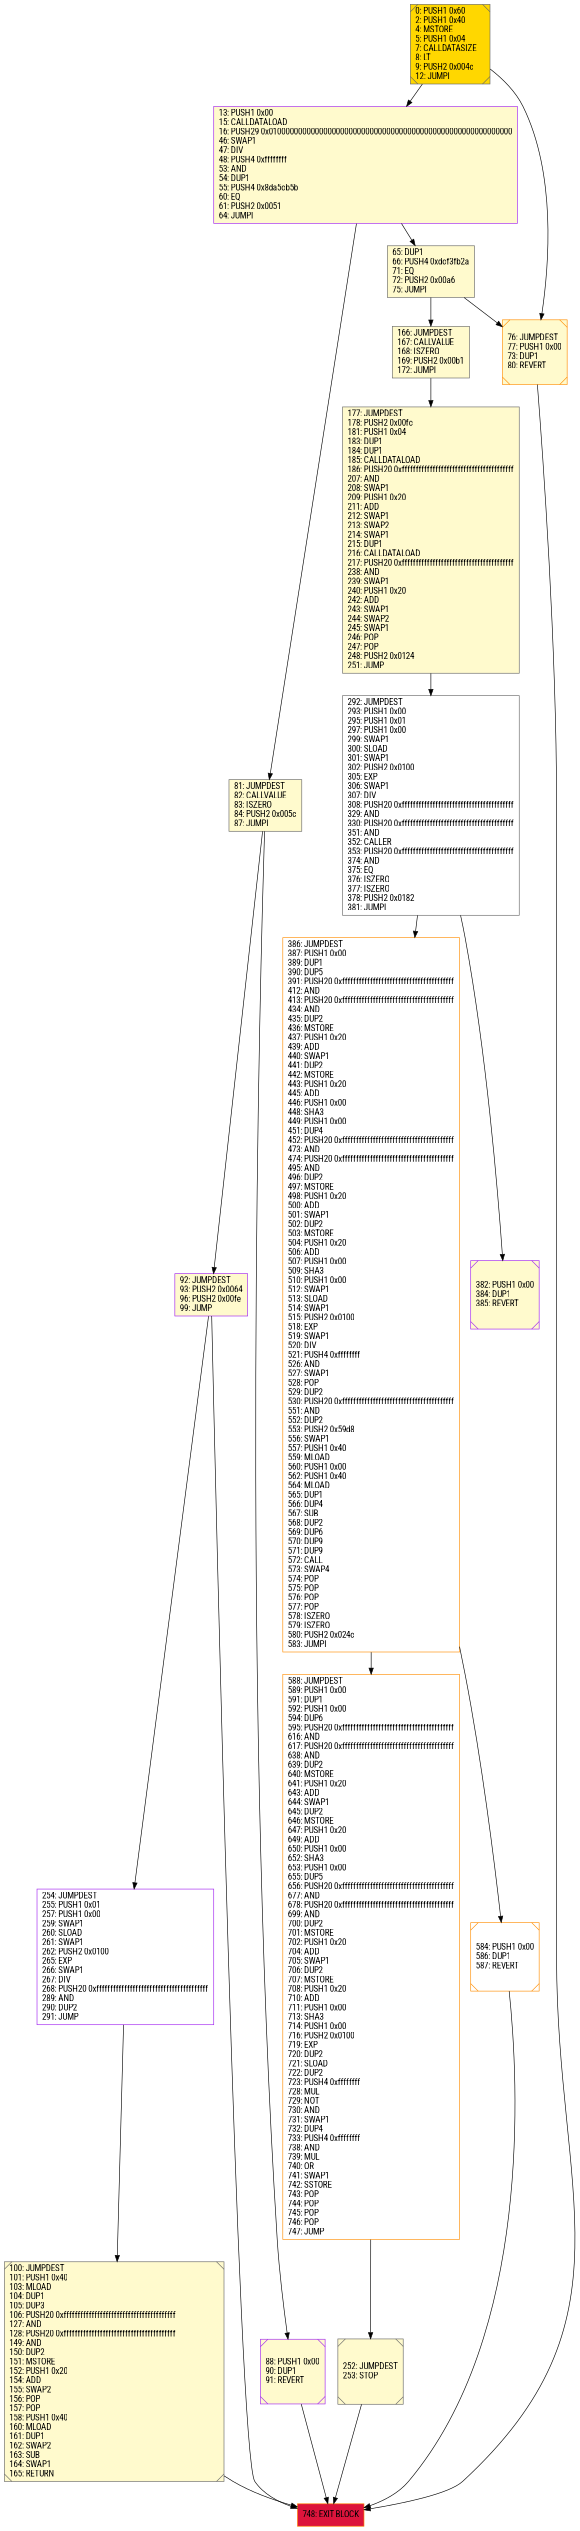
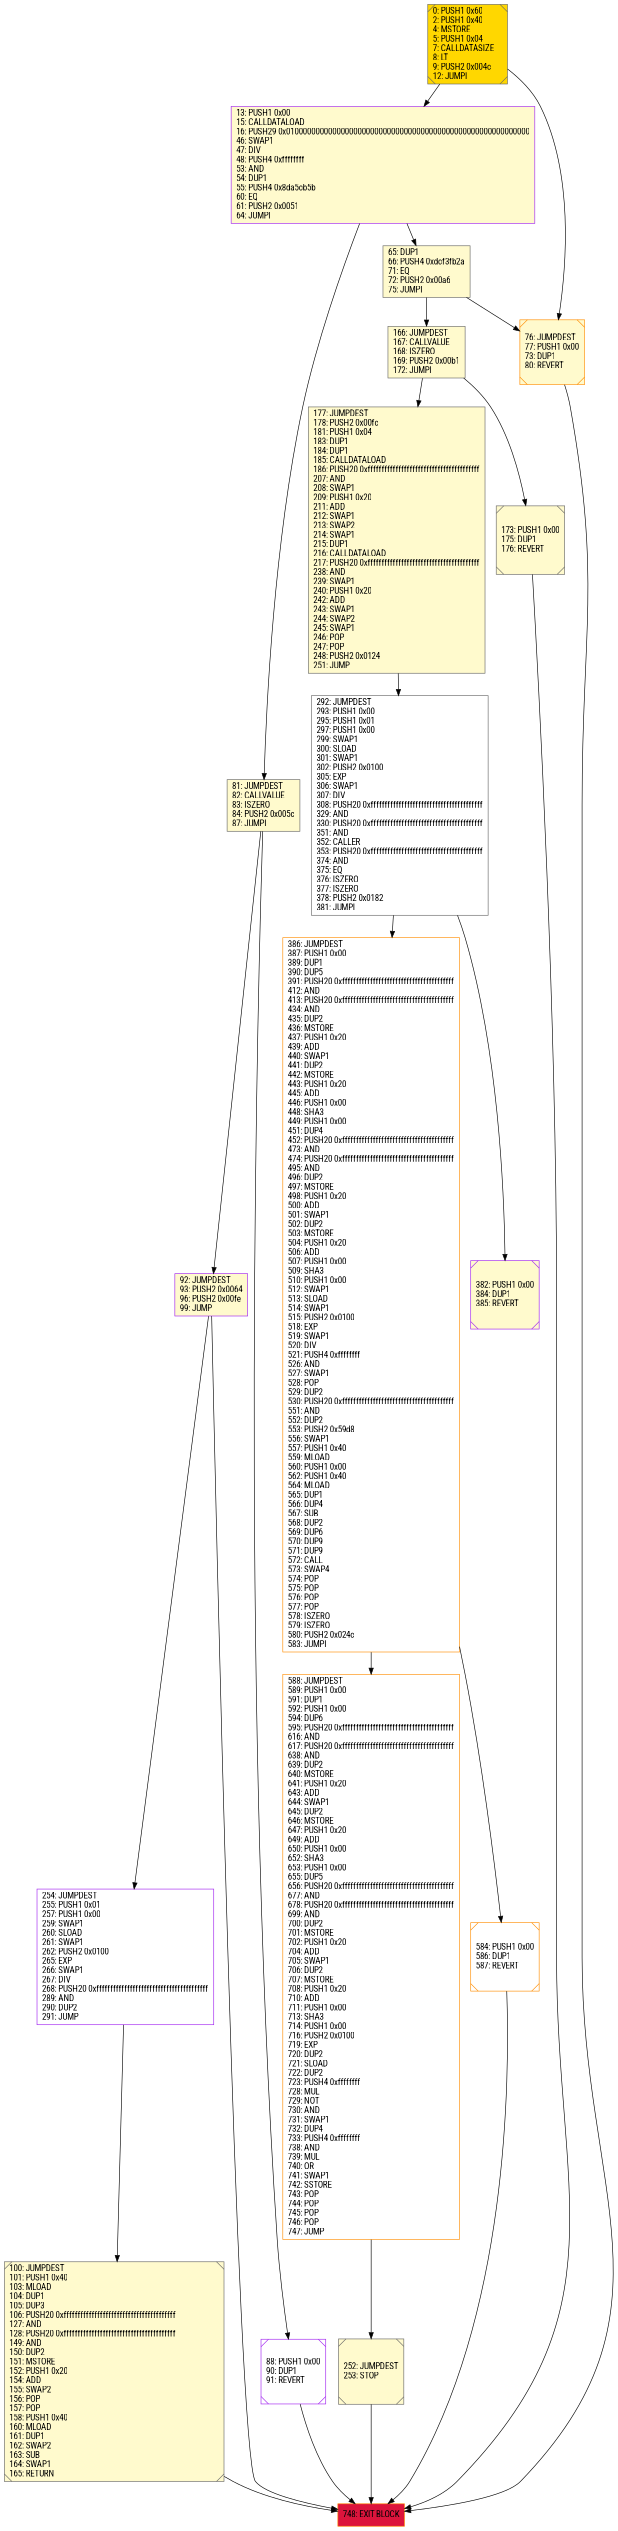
node "173: PUSH1 0x00 175: DUP1 176: REVERT": added
node "88: PUSH1 0x00 90: DUP1 91: REVERT": fillcolor lemonchiffon -> white
